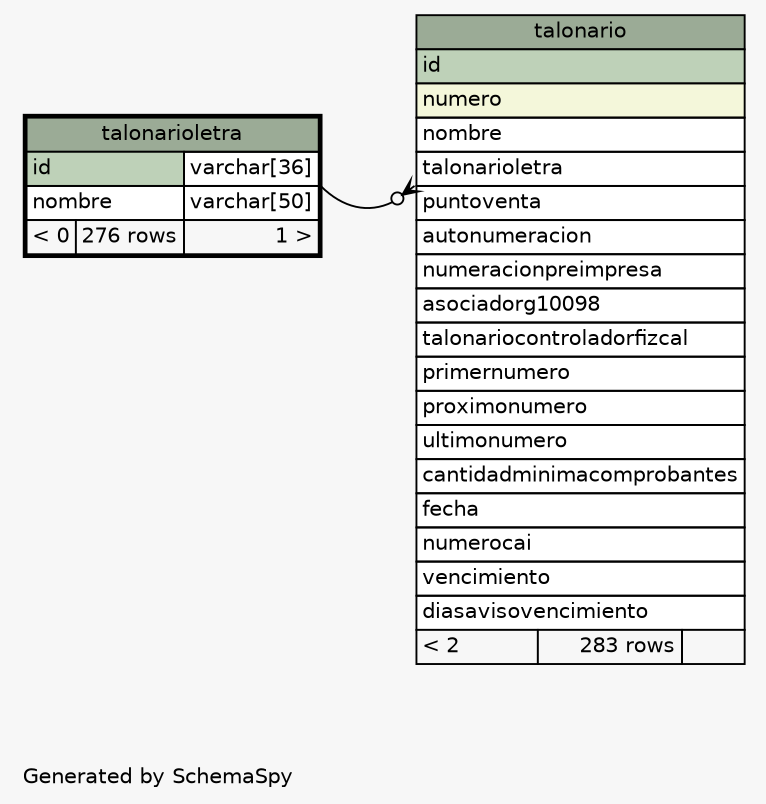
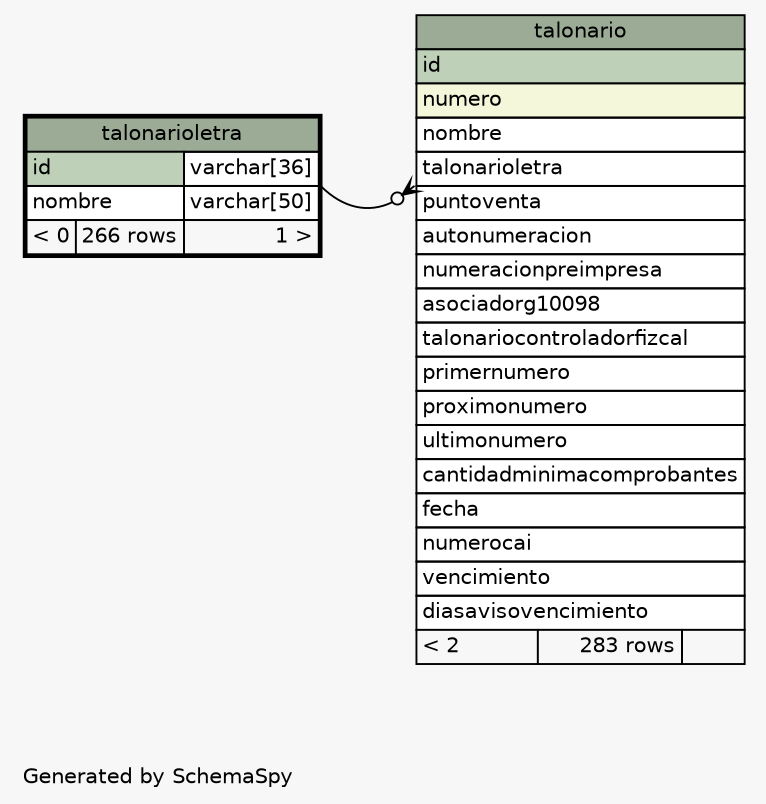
node "talonarioletra": text "276 rows" -> "266 rows"
